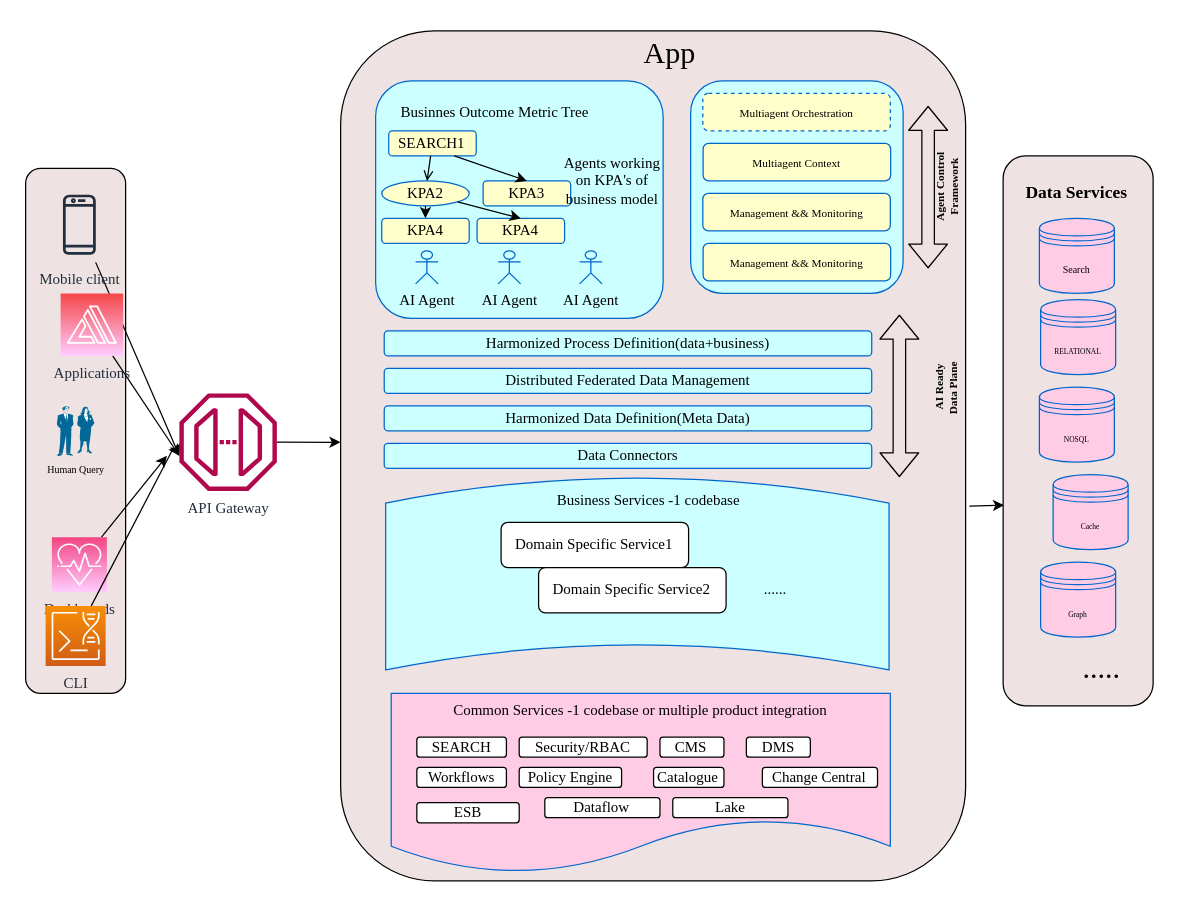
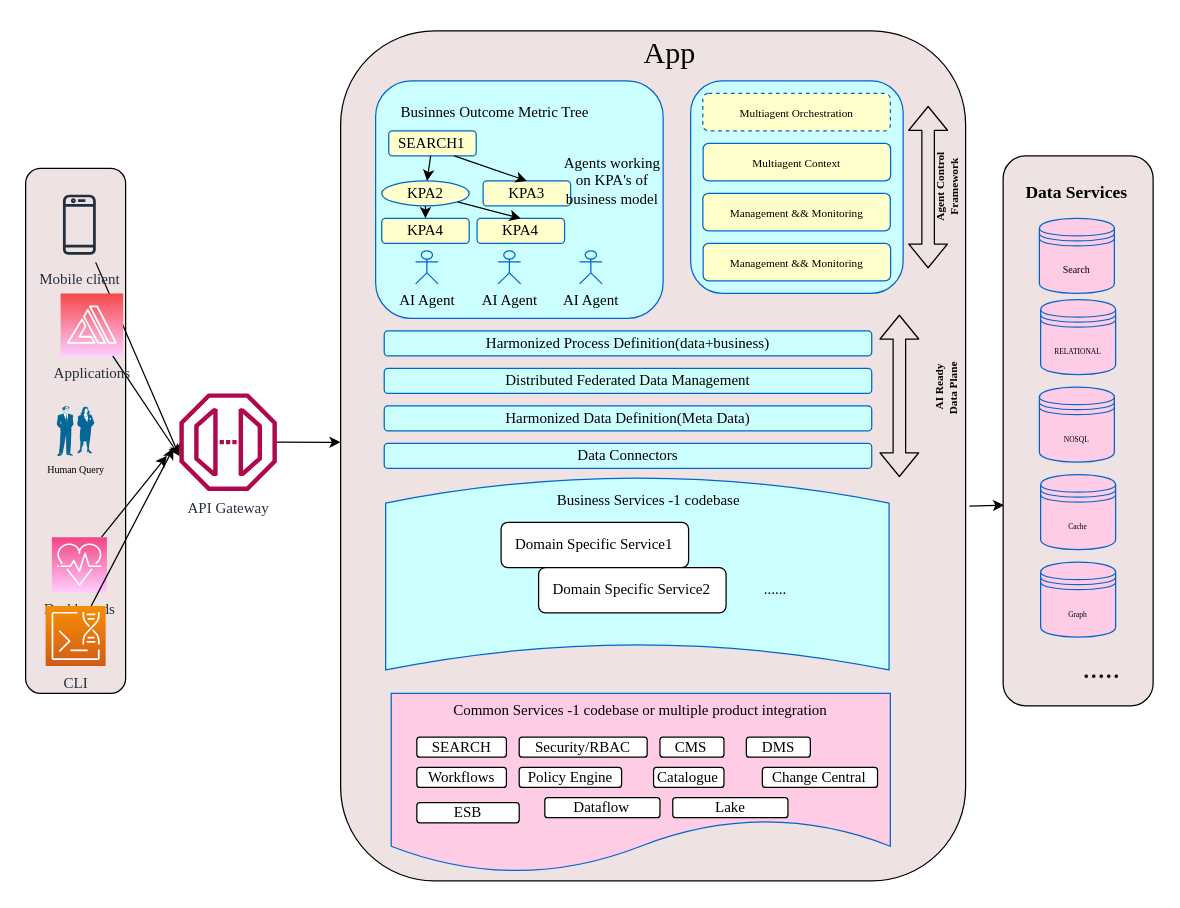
edge "SEARCH1" -> "KPA2": arrowhead open -> classic
edge "API Gateway" -- "CLI": arrowhead none -> classic
node "Cache": moved (1091, 512) -> (1078, 512)
